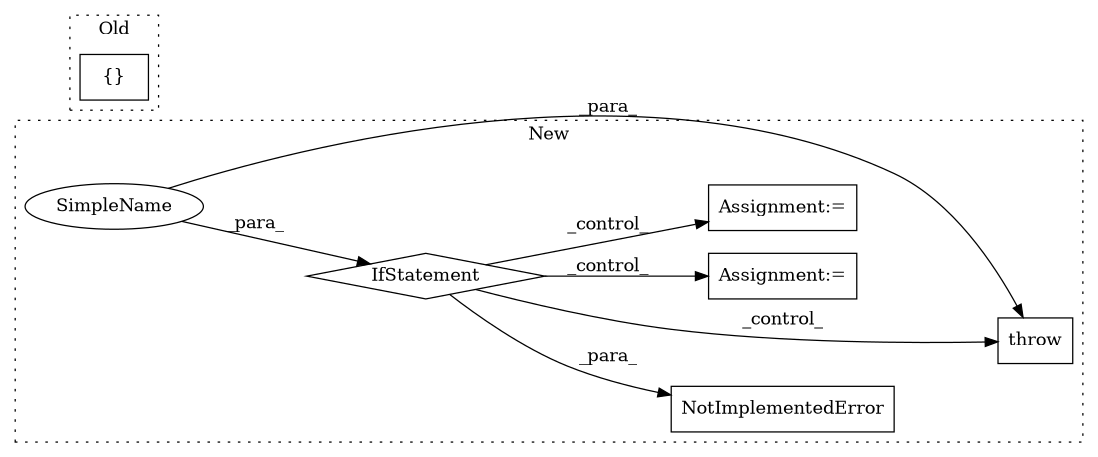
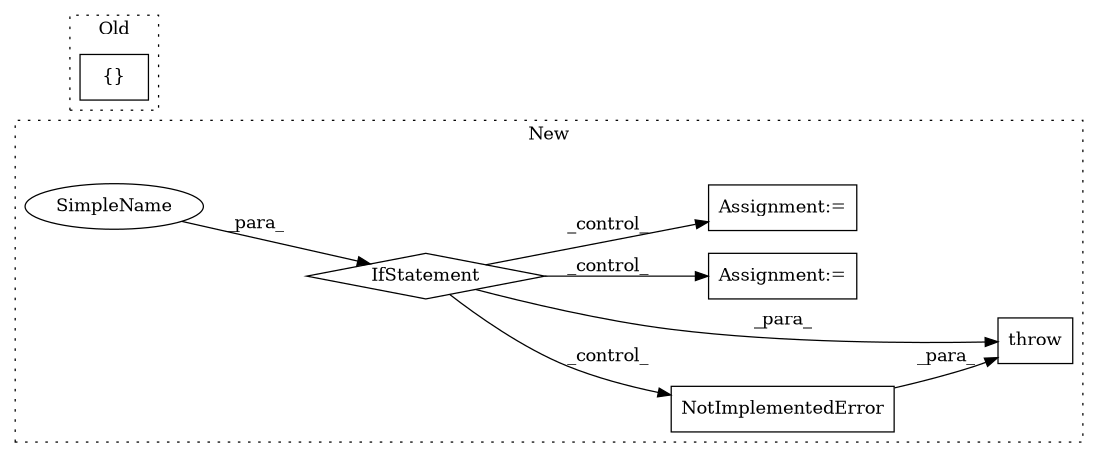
edge "SimpleName" -> "throw": now "NotImplementedError" -> "throw"
edge "IfStatement" -> "throw": label "_control_" -> "_para_"
edge "IfStatement" -> "NotImplementedError": label "_para_" -> "_control_"
